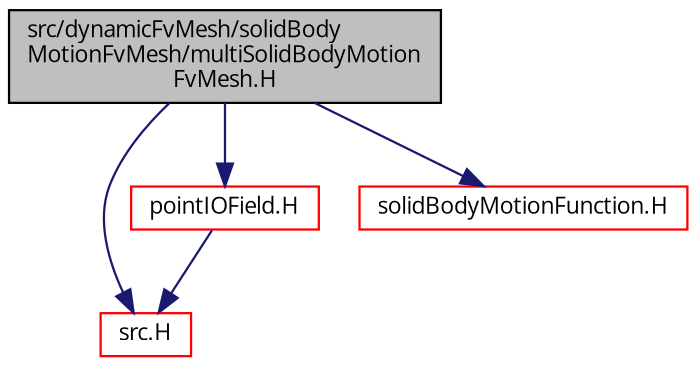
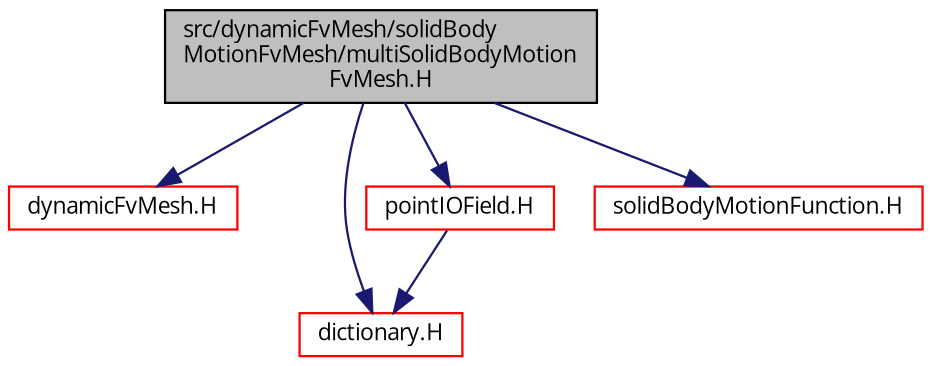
node "dynamicFvMesh.H": added
node "src.H": label "src.H" -> "dictionary.H"
